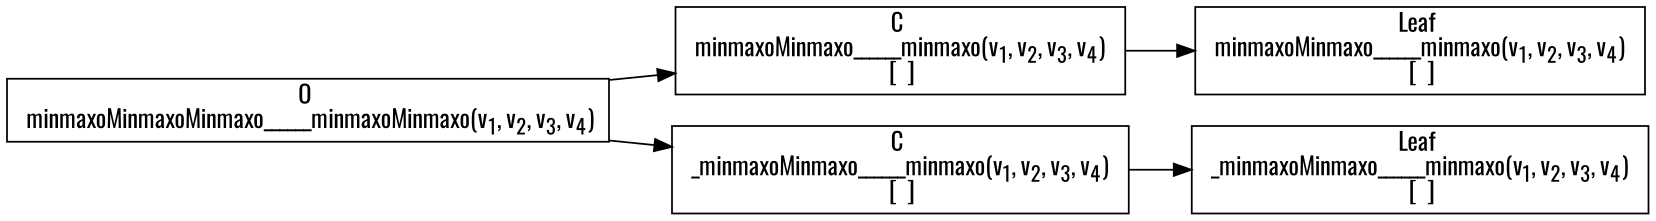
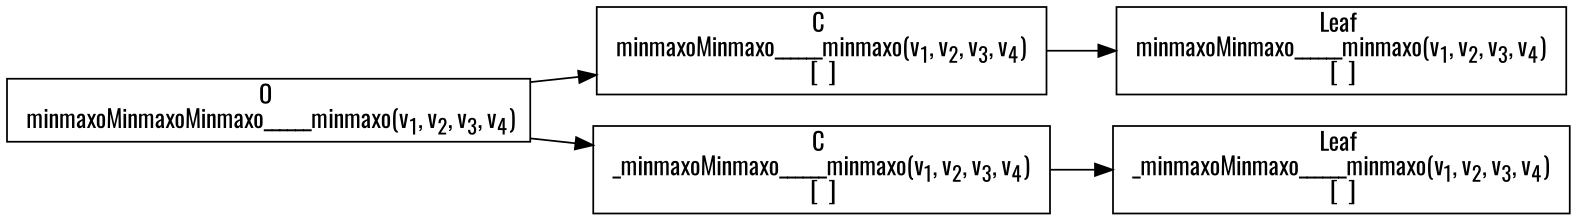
node "O": text "minmaxoMinmaxoMinmaxo______minmaxoMinmaxo(v" -> "minmaxoMinmaxoMinmaxo______minmaxo(v"
